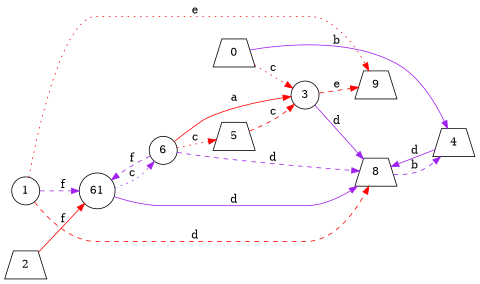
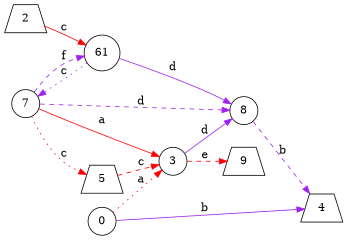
node "0": shape trapezium -> circle
edge "0" -> "3": label "c" -> "a"
node "6": label "6" -> "7"
edge "4" -> "8": removed, label "d"
node "8": shape trapezium -> circle
node "1": removed
edge "2" -> "61": label "f" -> "c"
